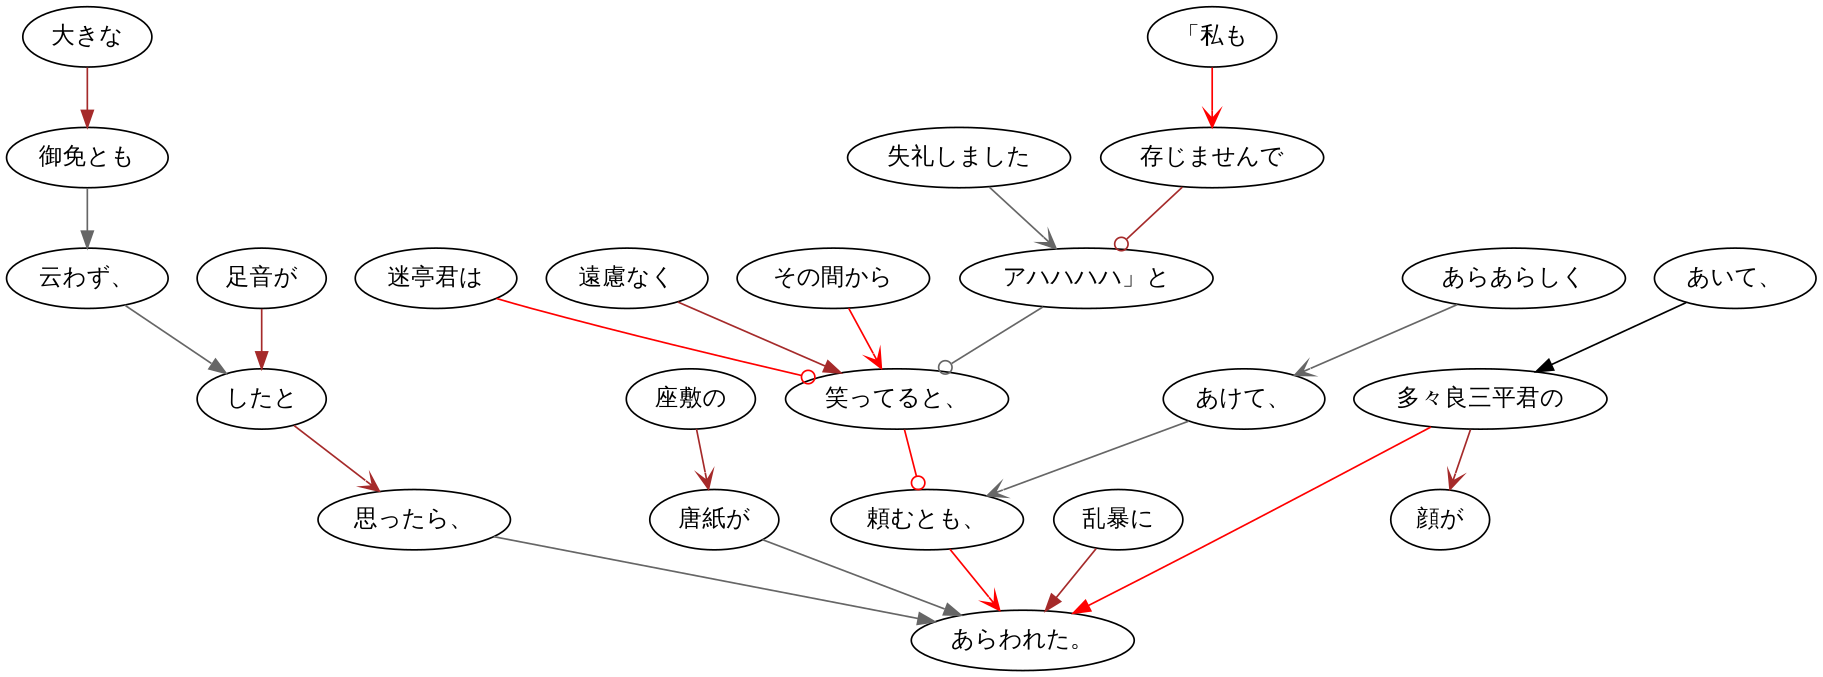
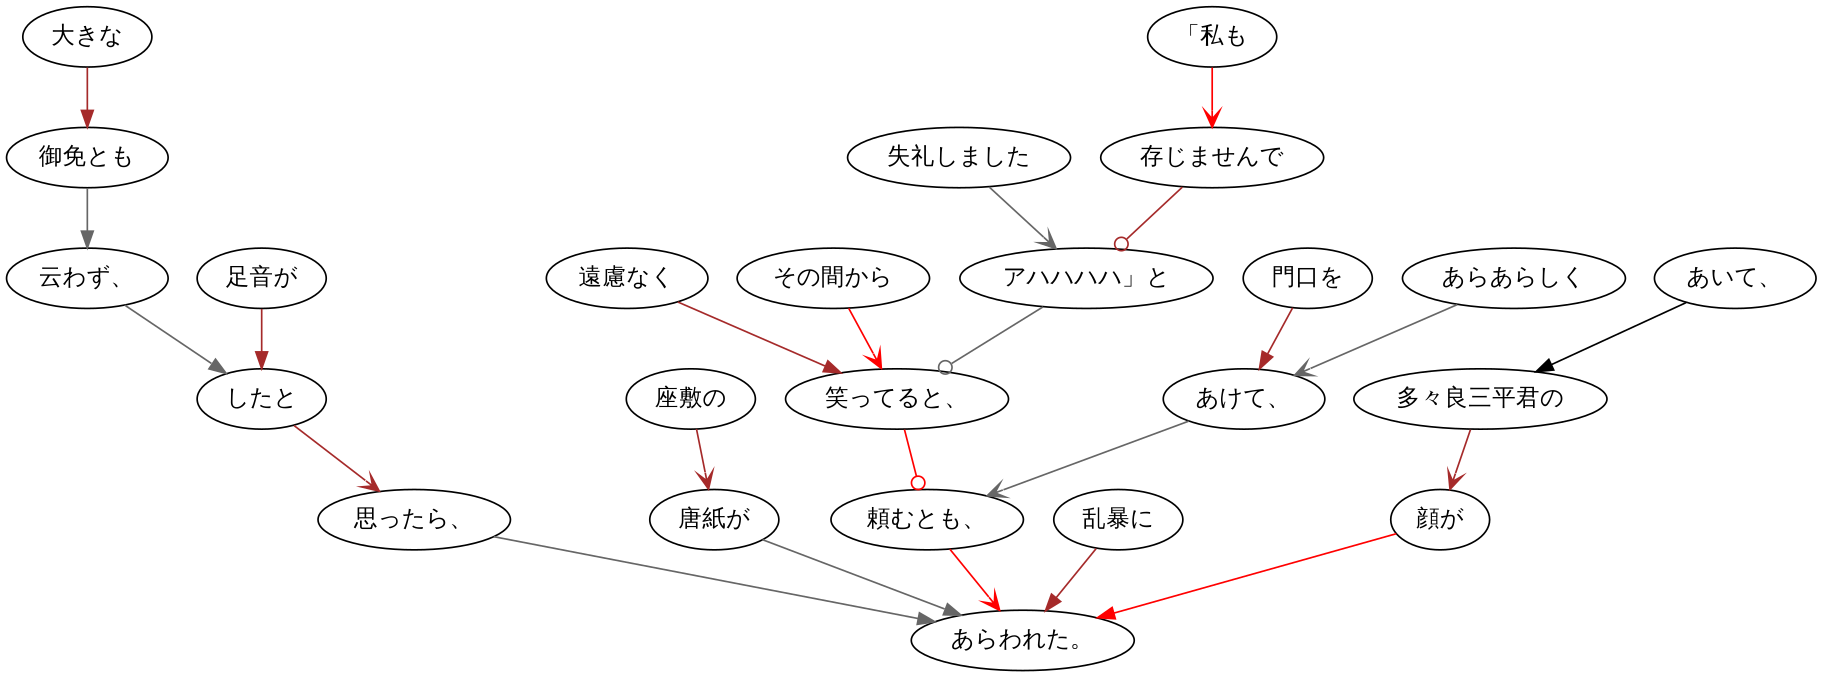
node "迷亭君は": removed
node "門口を": added
edge "多々良三平君の" -> "あらわれた。": now "顔が" -> "あらわれた。"
